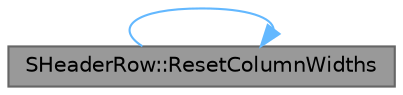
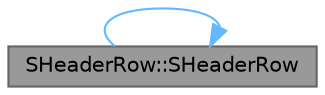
node "SHeaderRow::ResetColumnWidths": label "SHeaderRow::ResetColumnWidths" -> "SHeaderRow::SHeaderRow"
